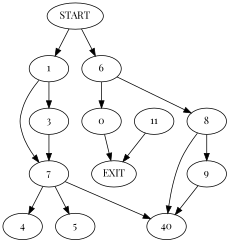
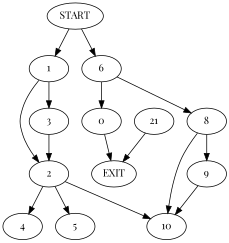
node "11": label "11" -> "21"
node "7": label "7" -> "2"
node "40": label "40" -> "10"
